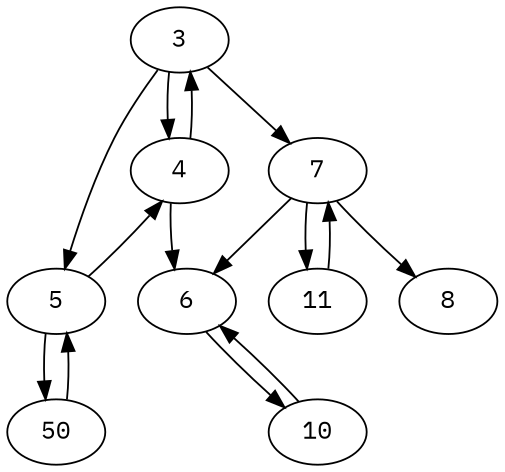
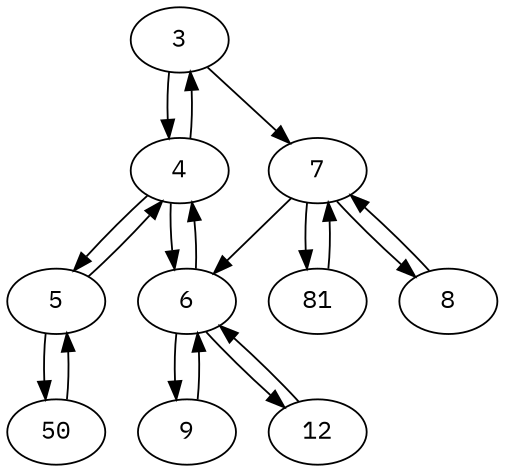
edge "3" -> "5": now "4" -> "5"
edge "8" -> "7": added
edge "6" -> "4": added
node "11": label "11" -> "81"
node "9": added
node "10": label "10" -> "12"
